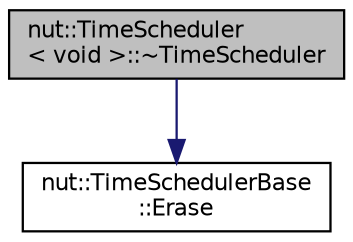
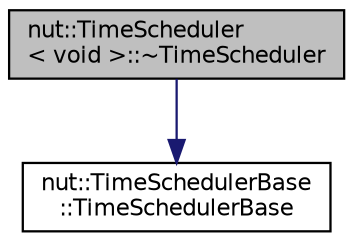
node "nut::TimeSchedulerBase ::Erase": label "nut::TimeSchedulerBase ::Erase" -> "nut::TimeSchedulerBase ::TimeSchedulerBase"
